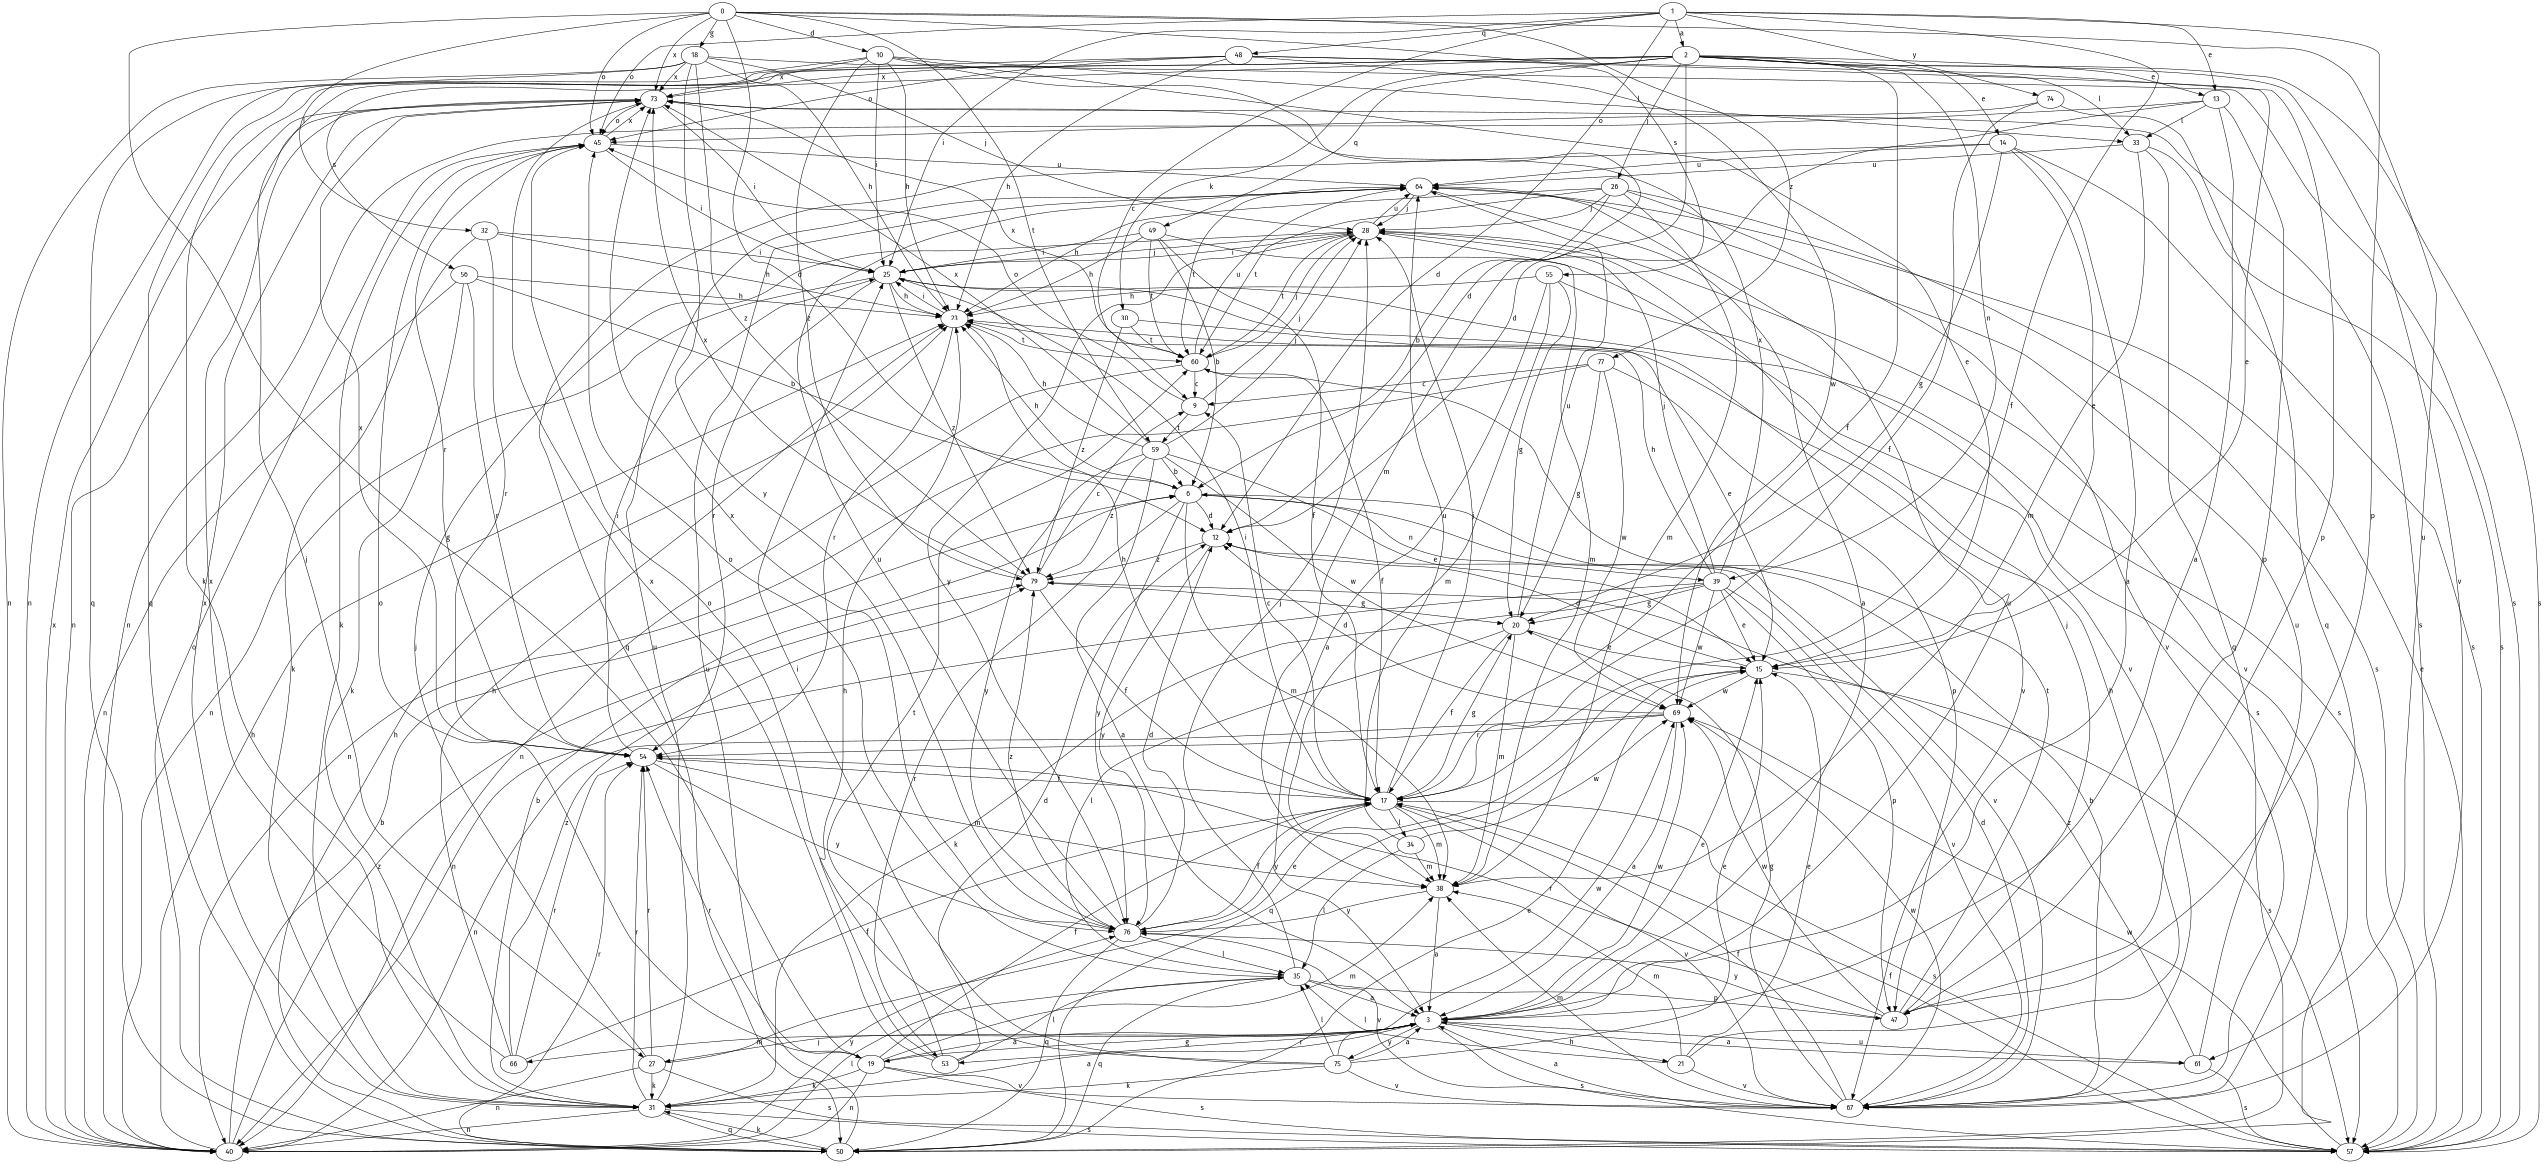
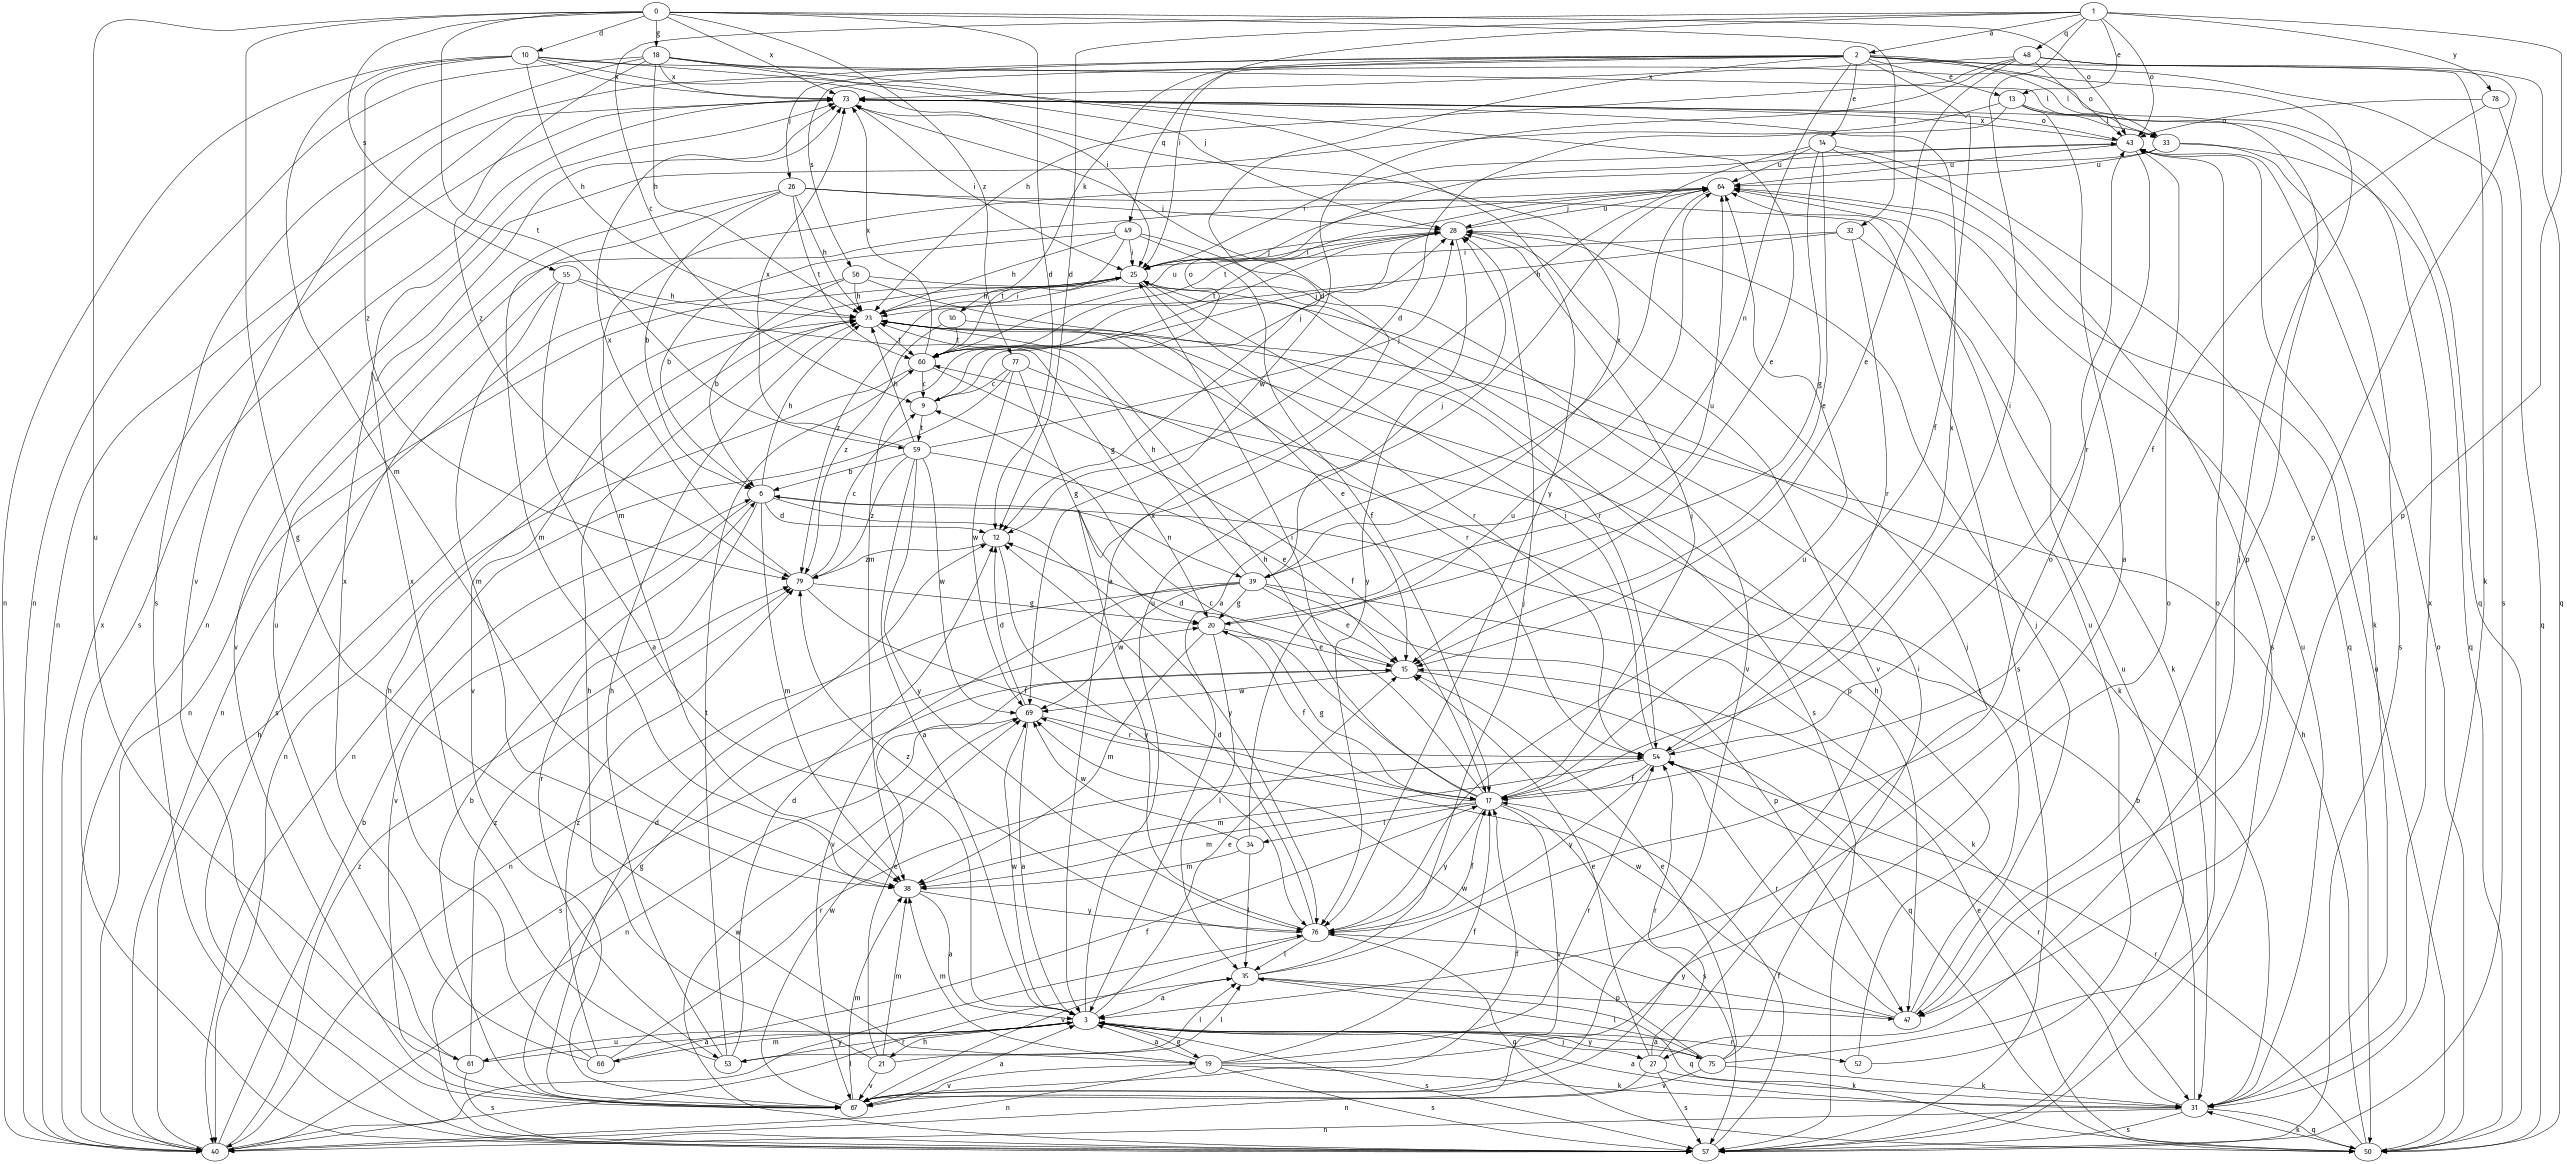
node "74": label "74" -> "78"
node "45": label "45" -> "43"
edge "1" -> "17": label "f" -> "i"
edge "57" -> "64": label "e" -> "u"
node "52": added
